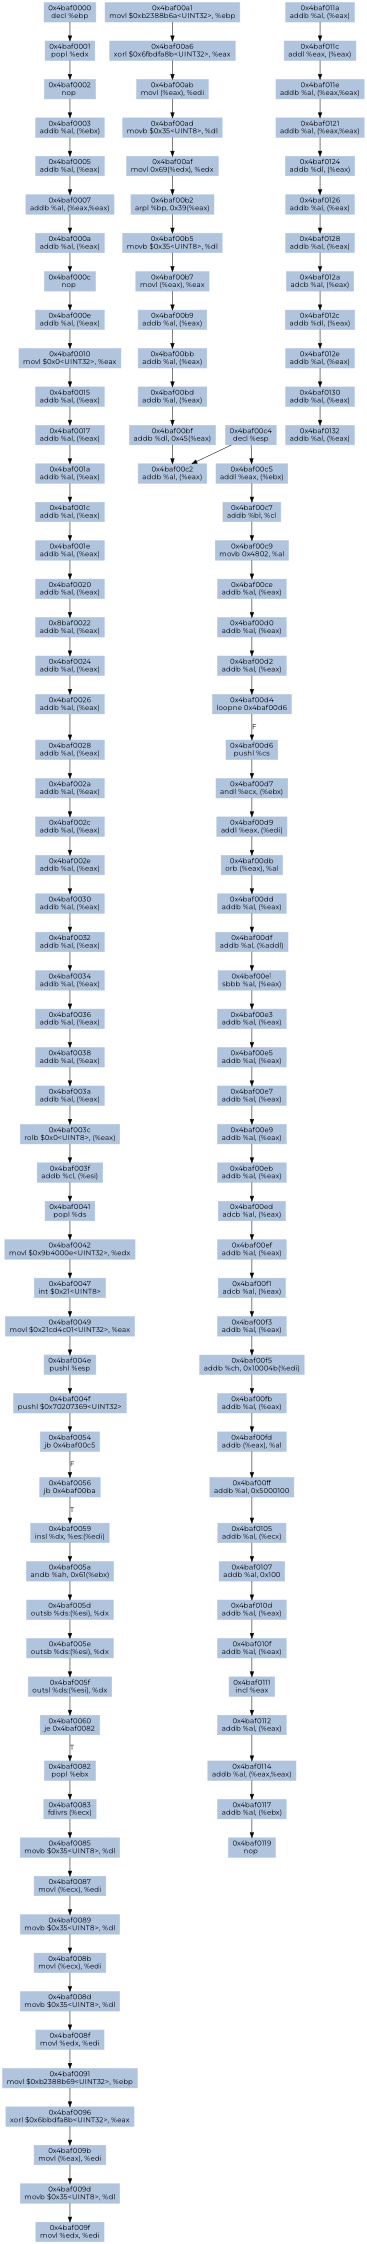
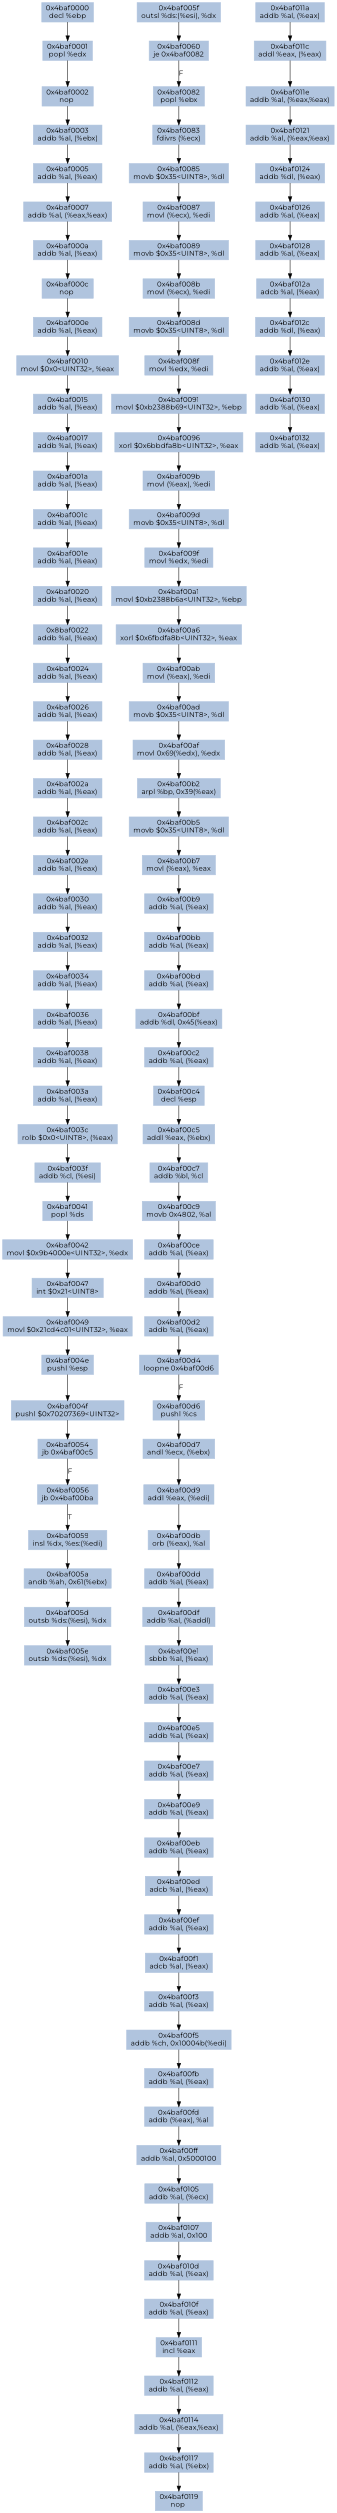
edge "0x4baf00c4 decl %esp" -> "0x4baf00c2 addb %al, (%eax)": reversed
edge "0x4baf009f movl %edx, %edi" -> "0x4baf00a1 movl $0xb2388b6a<UINT32>, %ebp": added
edge "0x4baf005e outsb %ds:(%esi), %dx" -> "0x4baf005f outsl %ds:(%esi), %dx": removed
edge "0x4baf0060 je 0x4baf0082" -> "0x4baf0082 popl %ebx": label "T" -> "F"
